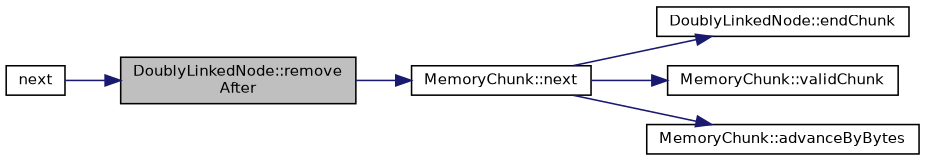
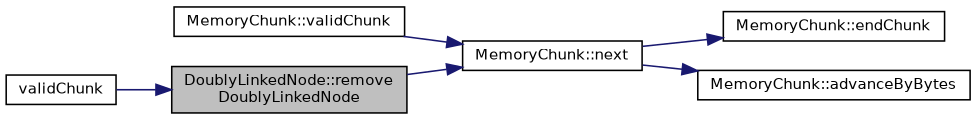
node "DoublyLinkedNode::endChunk": label "DoublyLinkedNode::endChunk" -> "MemoryChunk::endChunk"
node "next": label "next" -> "validChunk"
node "DoublyLinkedNode::remove After": label "DoublyLinkedNode::remove After" -> "DoublyLinkedNode::remove DoublyLinkedNode"
edge "MemoryChunk::next" -> "MemoryChunk::validChunk": reversed
